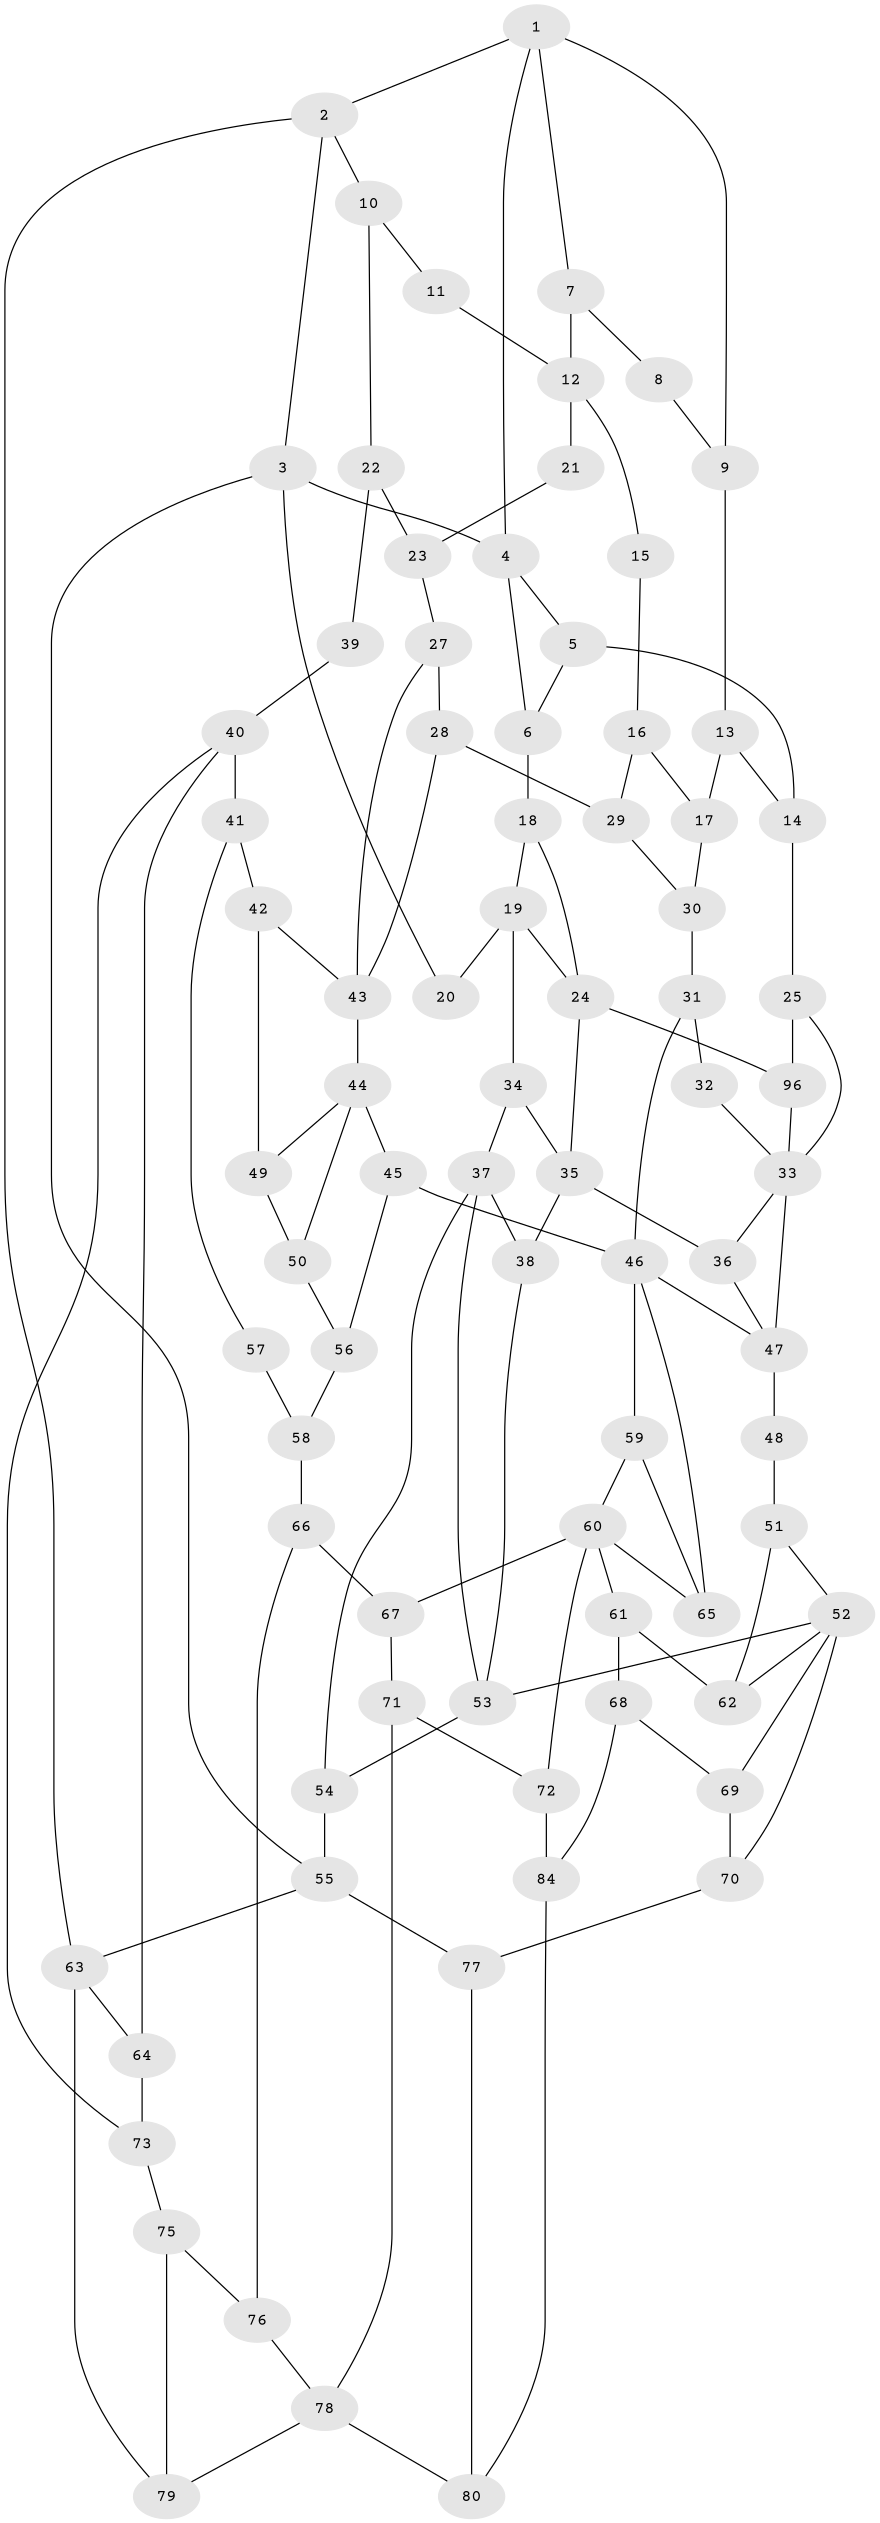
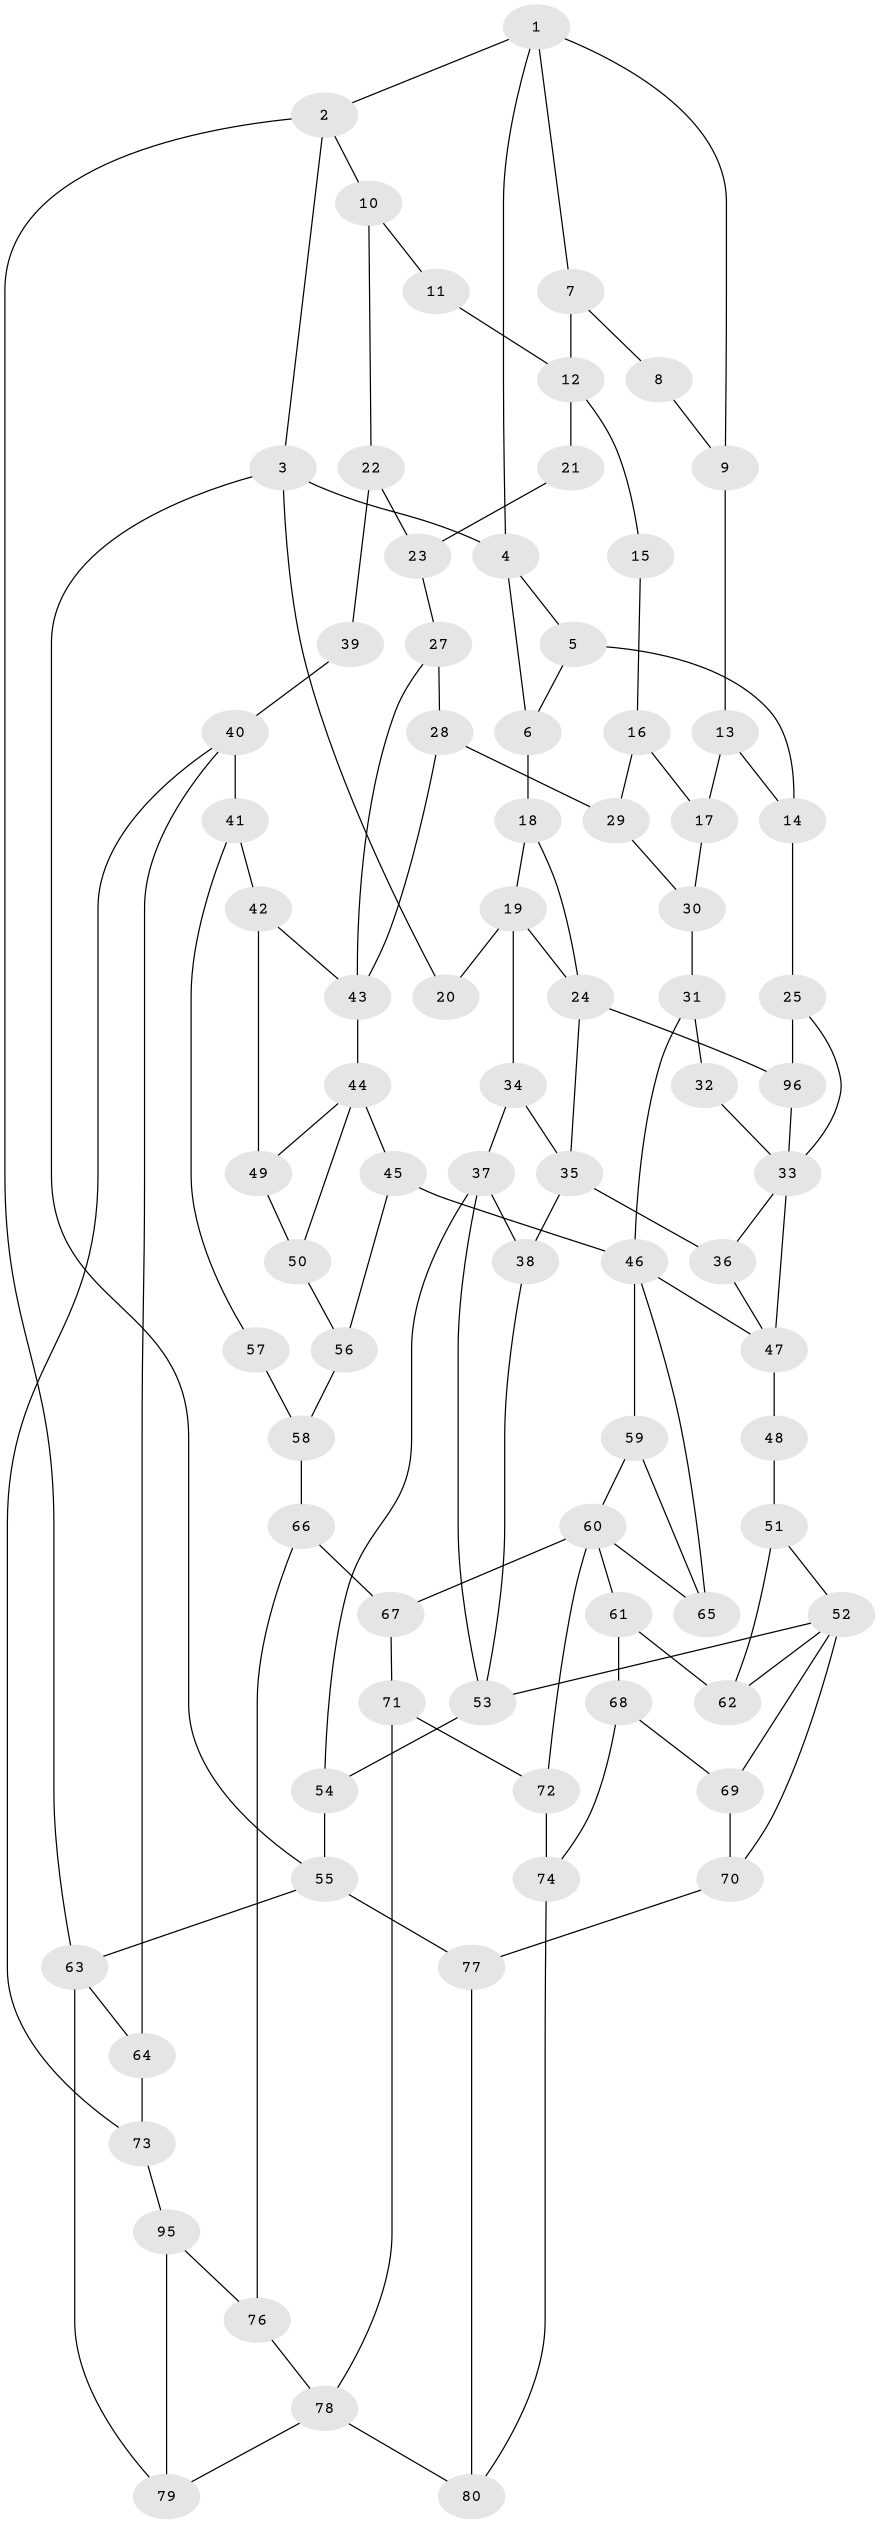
node "84": label "84" -> "74"
node "75": label "75" -> "95"
